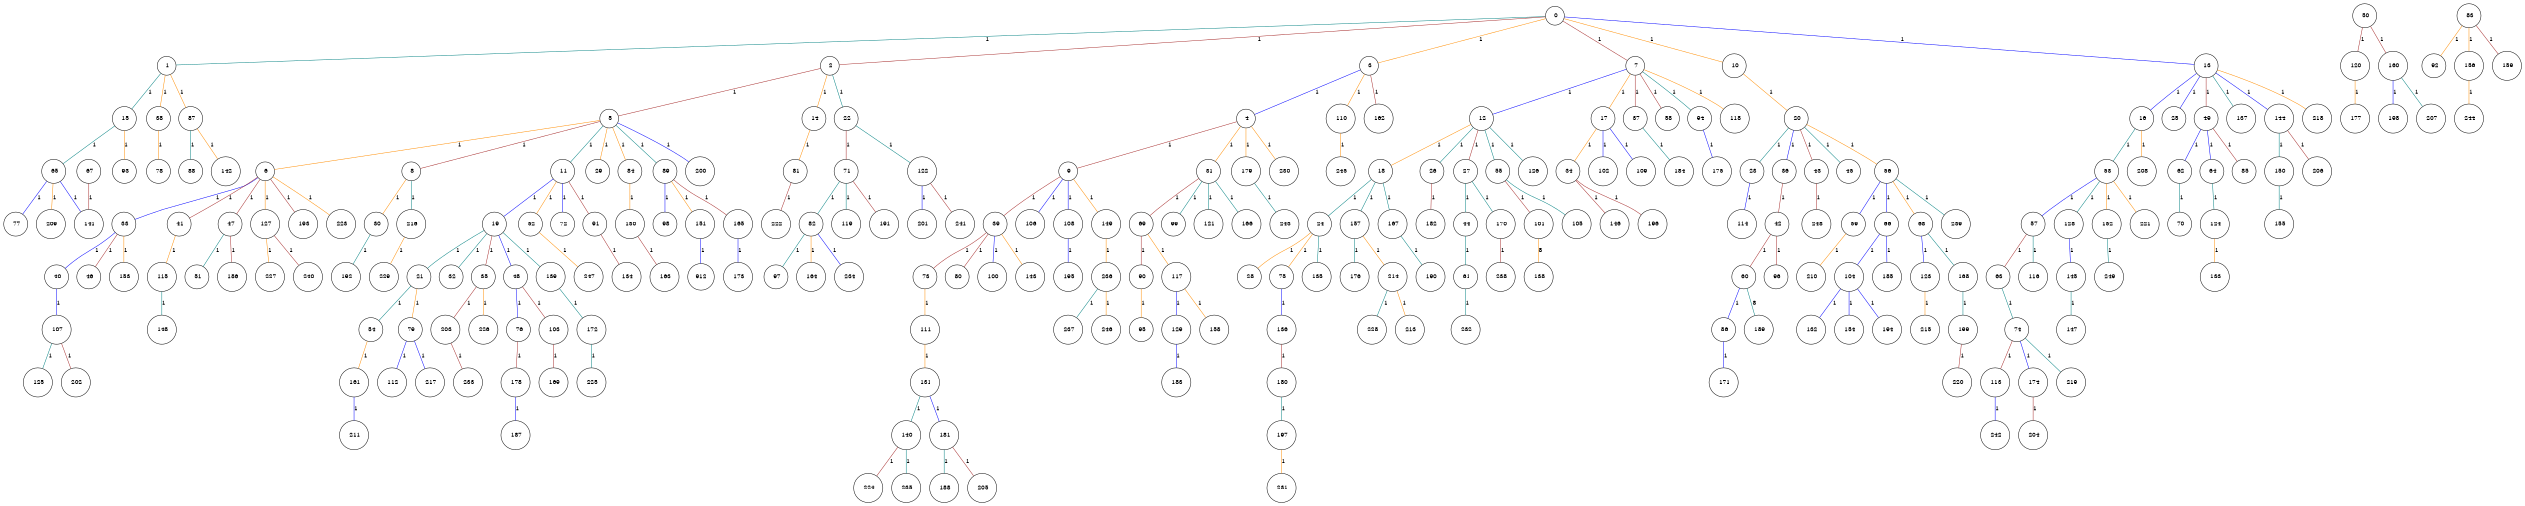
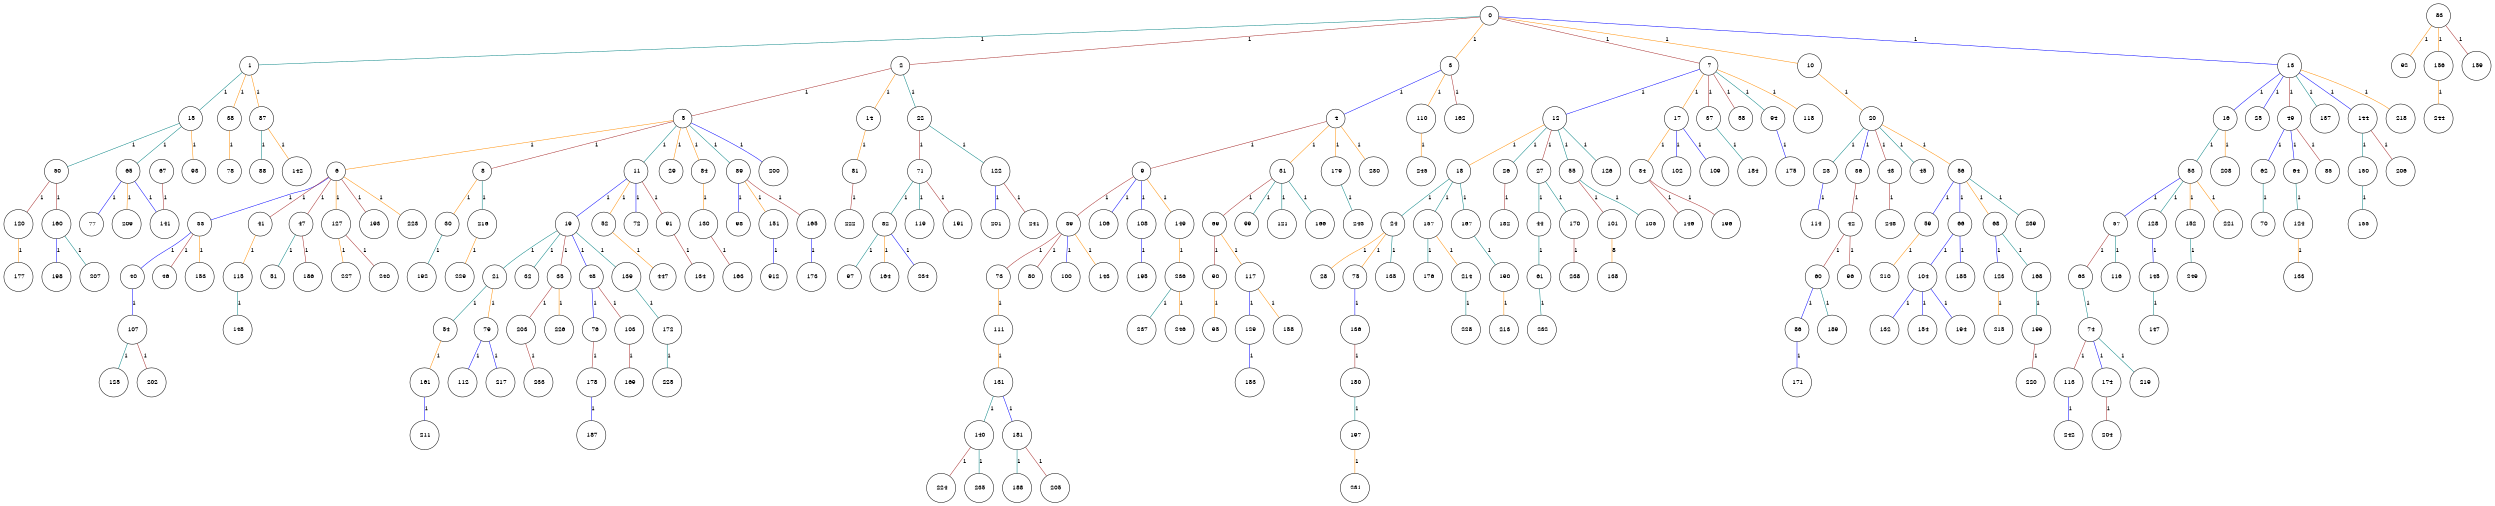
edge "15" -- "50": added, label "1"
node "247": label "247" -> "447"
edge "214" -- "213": now "190" -- "213"
edge "60" -- "189": label "8" -> "1"
